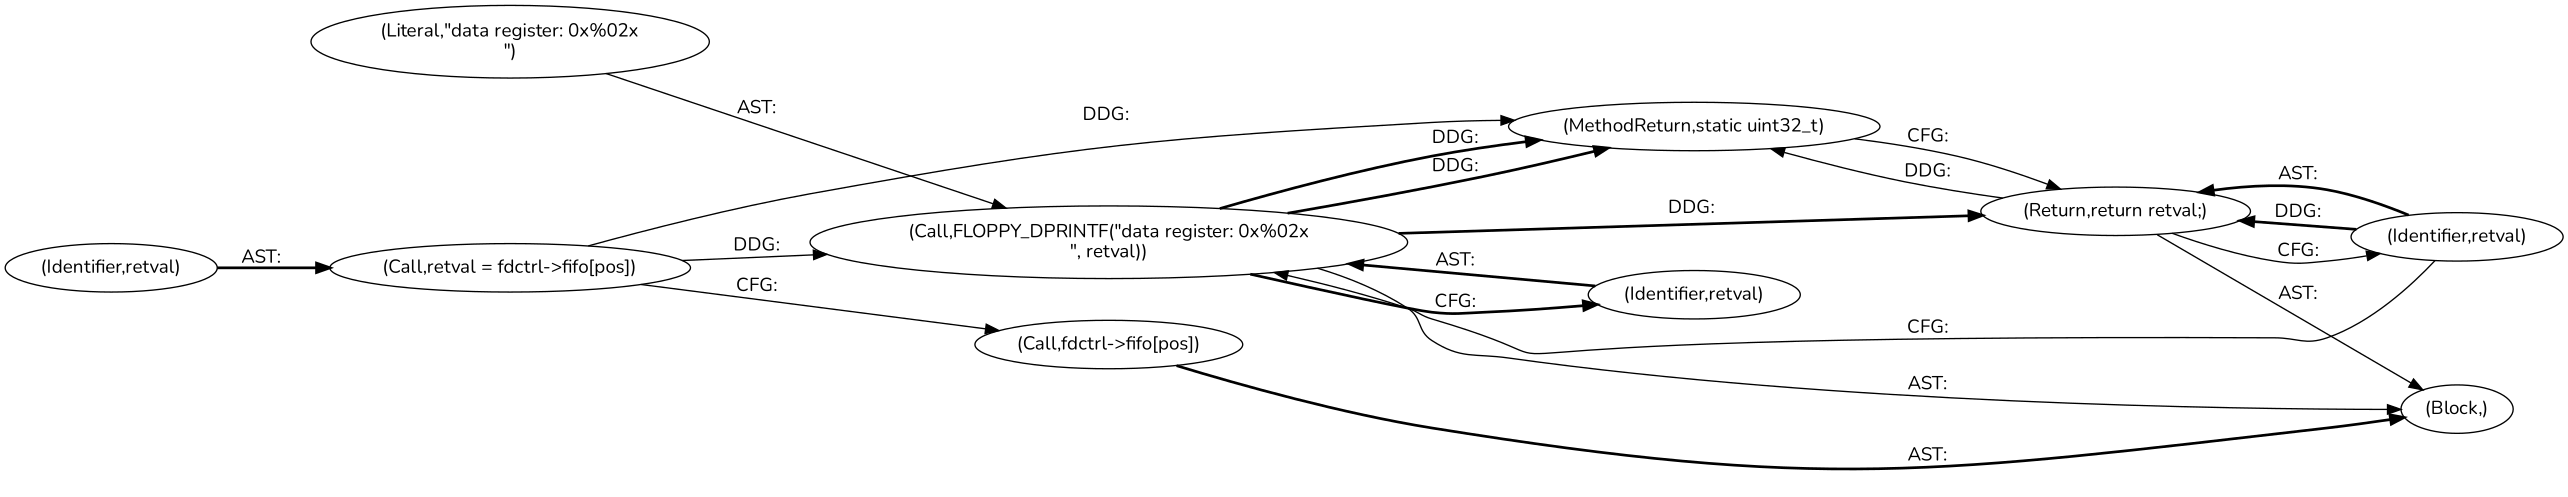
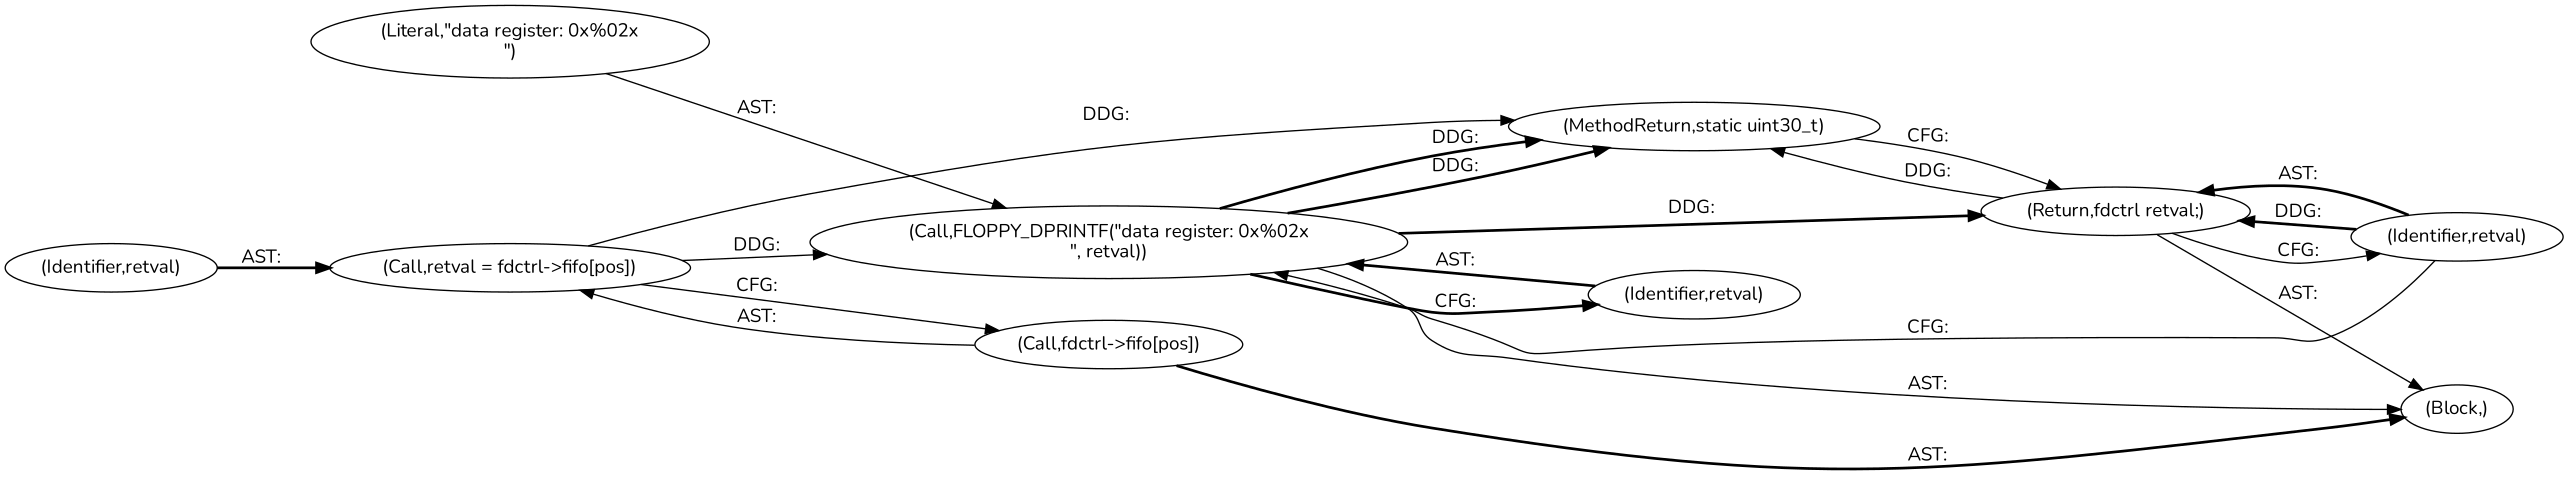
node "(MethodReturn,static uint32_t)": label "(MethodReturn,static uint32_t)" -> "(MethodReturn,static uint30_t)"
node "(Return,return retval;)": label "(Return,return retval;)" -> "(Return,fdctrl retval;)"
edge "(Call,fdctrl->fifo[pos])" -> "(Call,retval = fdctrl->fifo[pos])": added, label "AST:"
